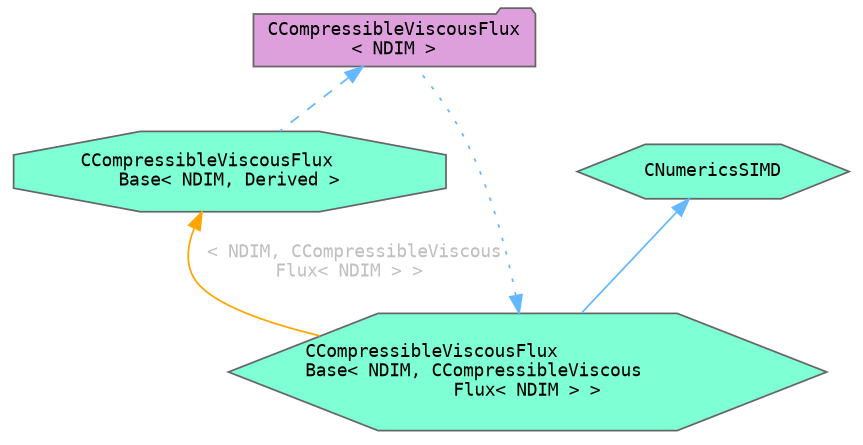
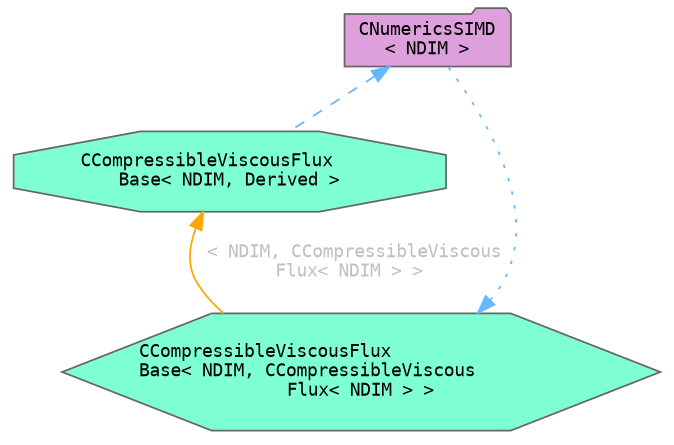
node "CCompressibleViscousFlux < NDIM >": label "CCompressibleViscousFlux < NDIM >" -> "CNumericsSIMD < NDIM >"
node "CNumericsSIMD": removed
